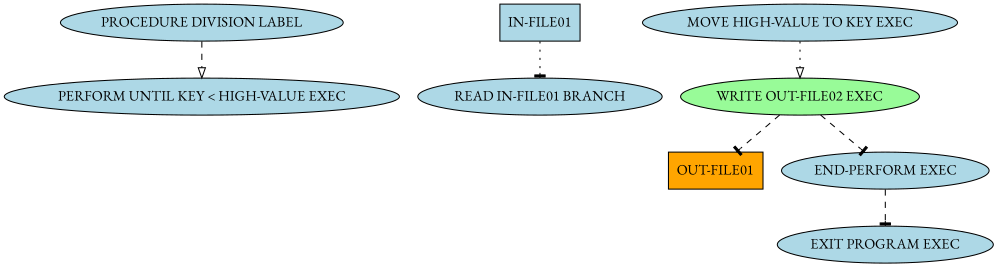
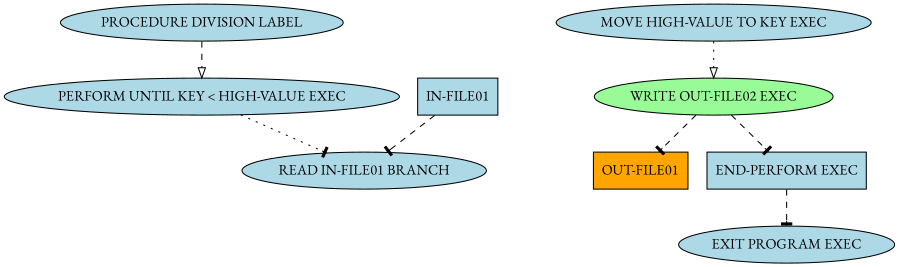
edge "IN-FILE01" -> "READ IN-FILE01 BRANCH": style dotted -> dashed
edge "PERFORM UNTIL KEY < HIGH-VALUE EXEC" -> "READ IN-FILE01 BRANCH": added
node "END-PERFORM EXEC": shape ellipse -> box
